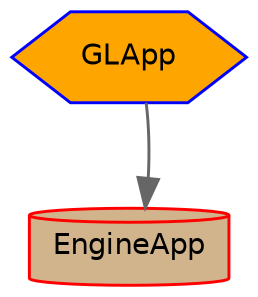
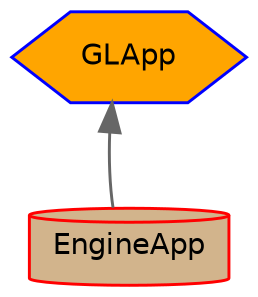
edge "GLApp" -> "EngineApp": reversed
